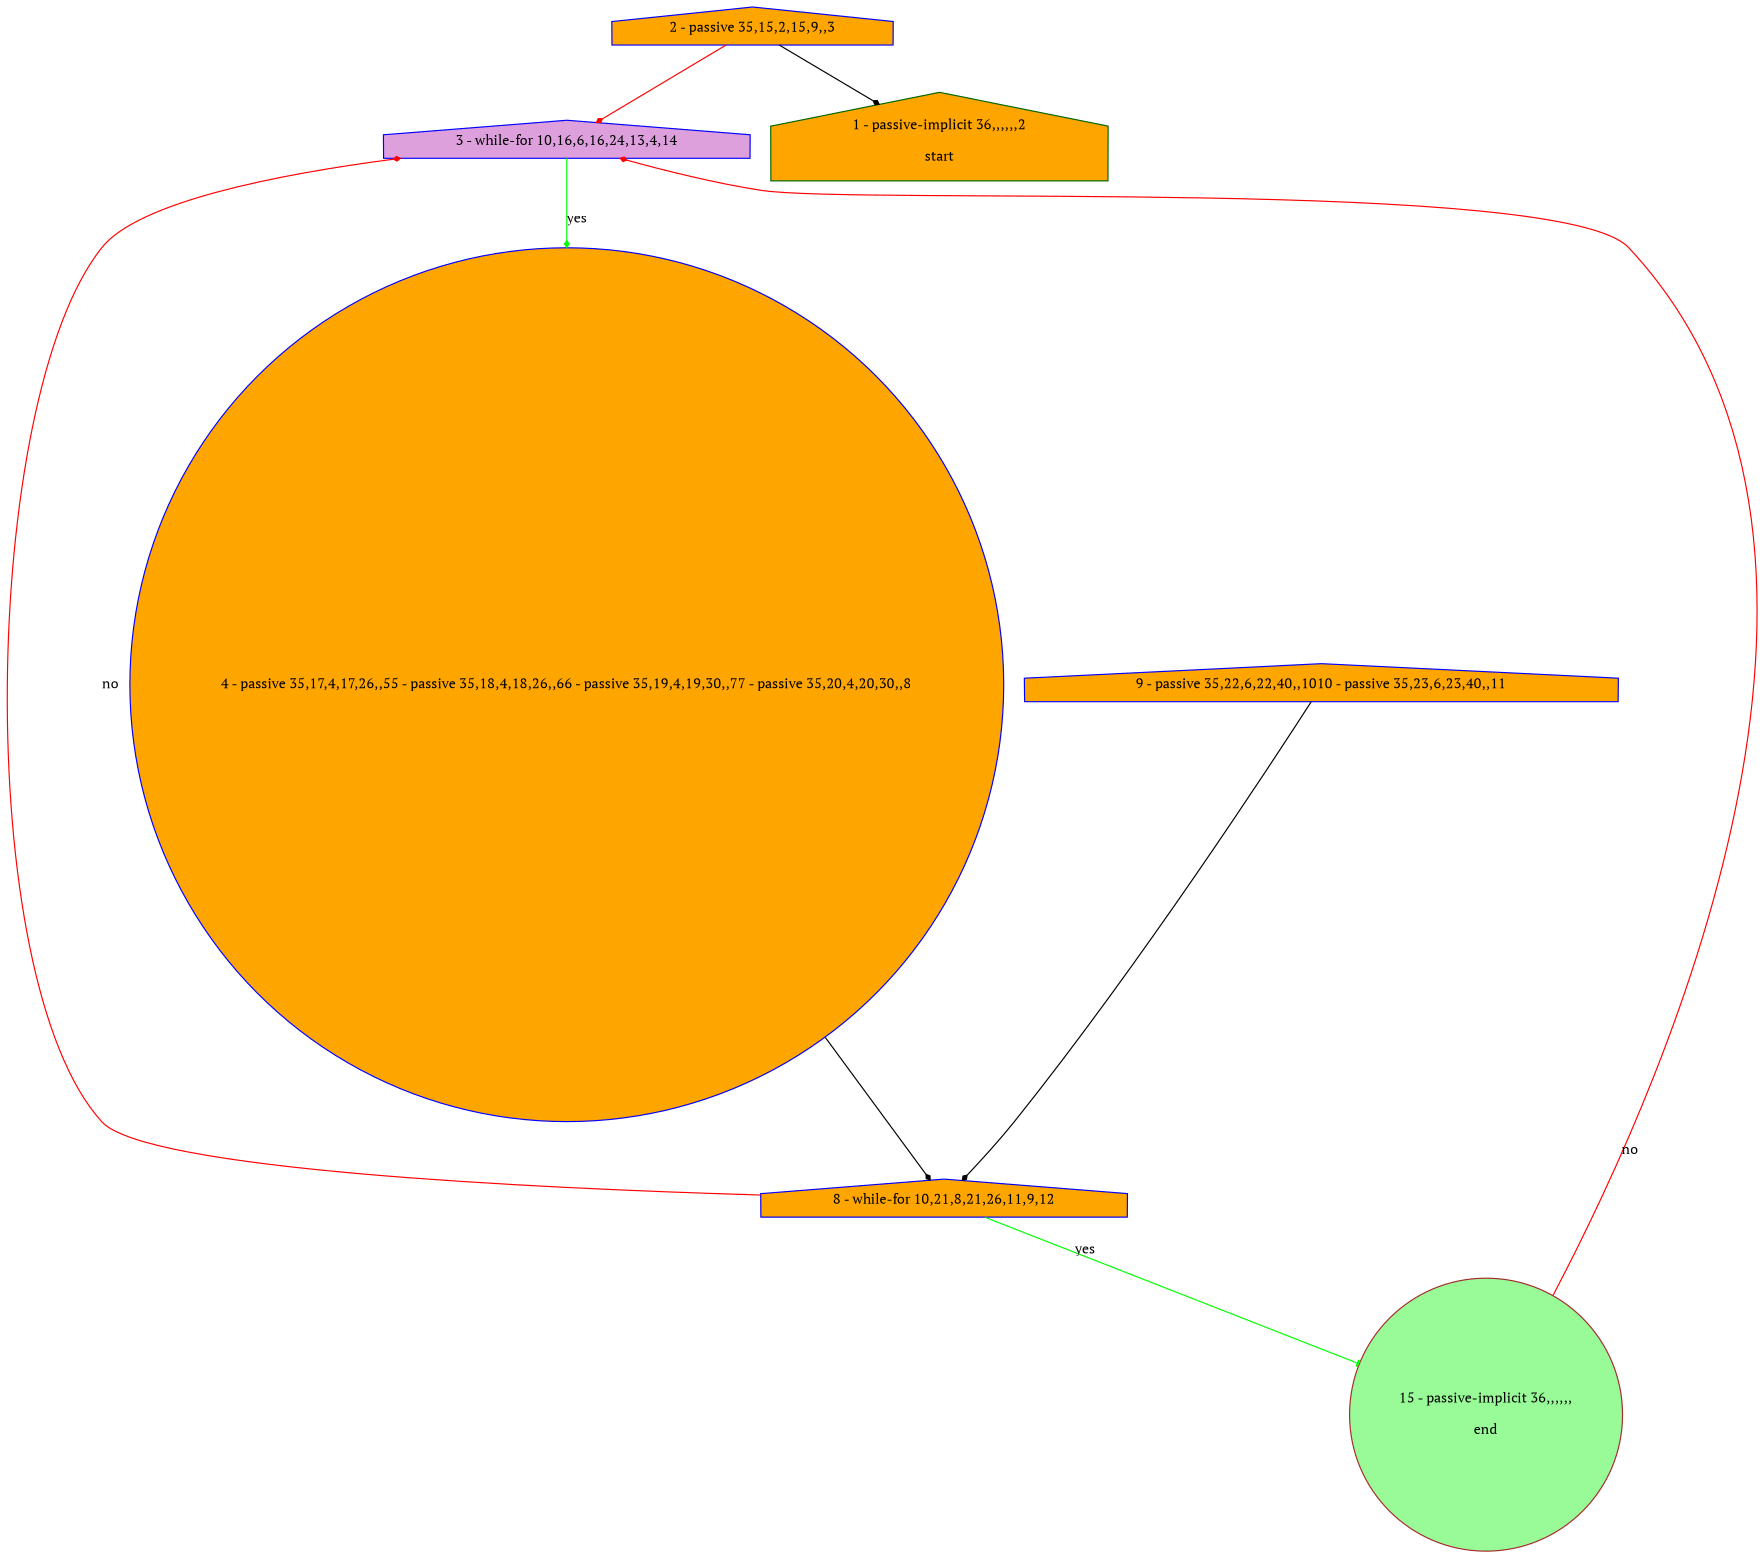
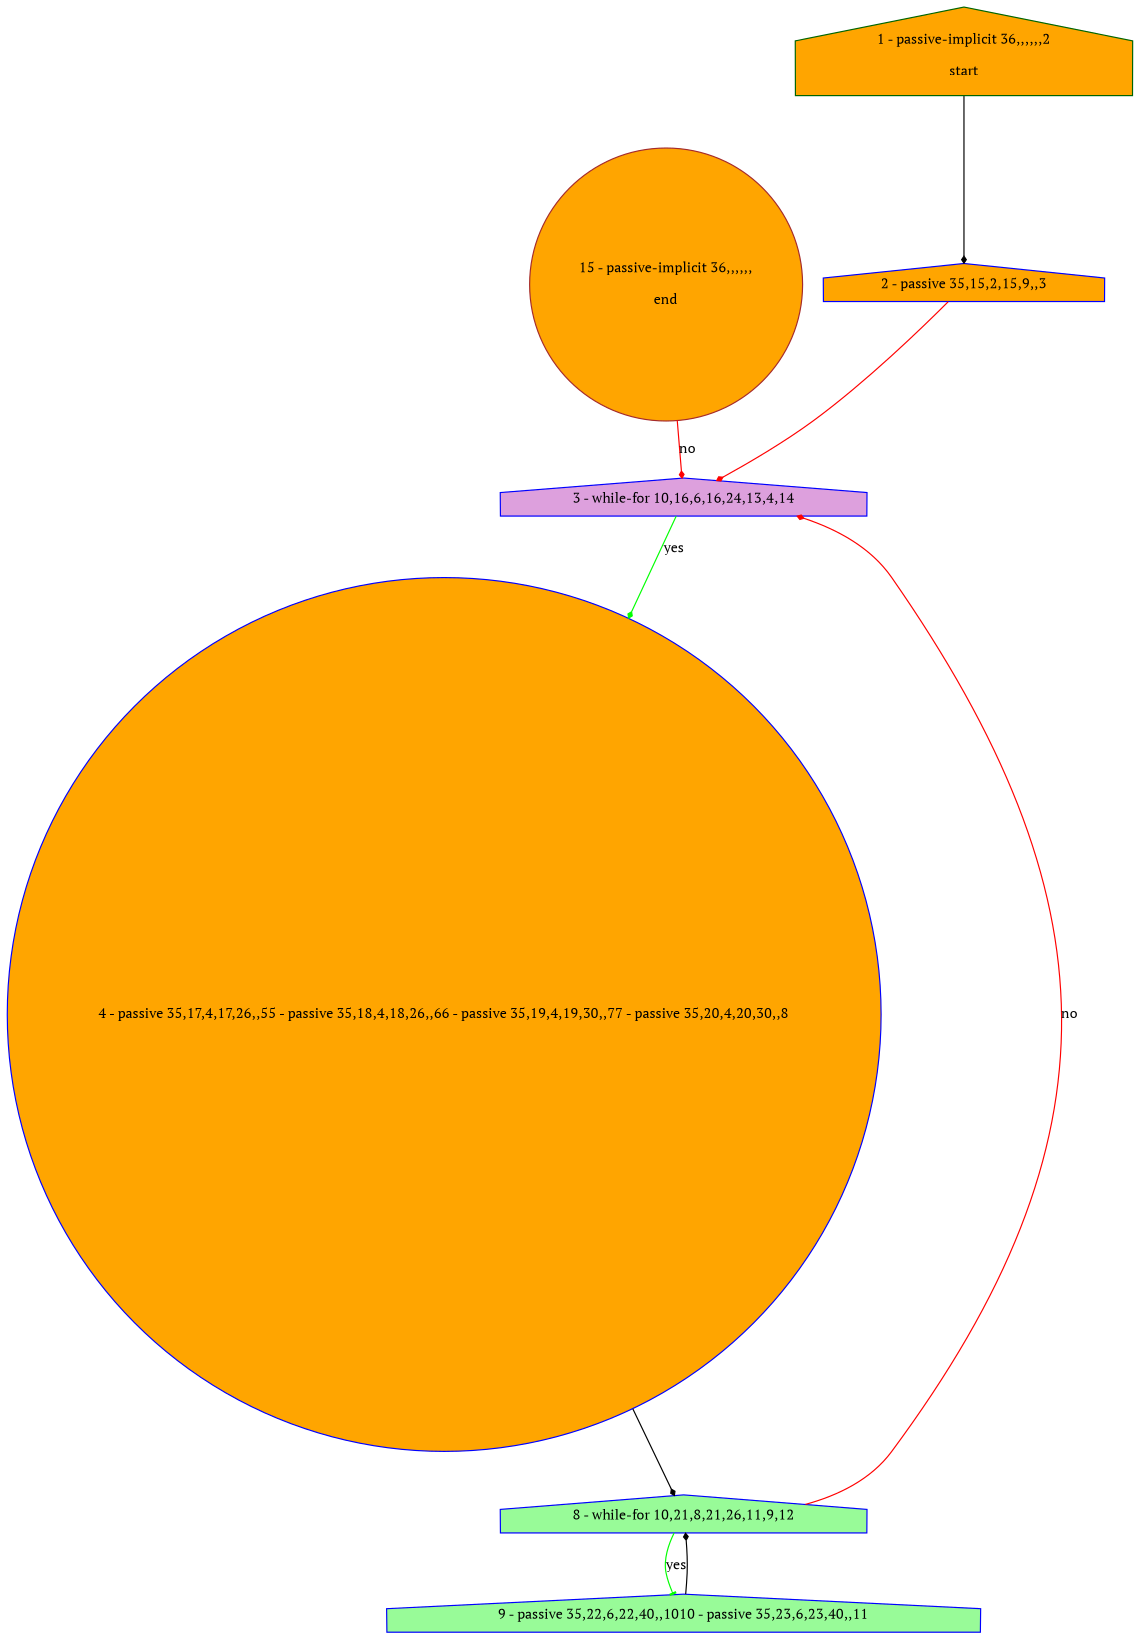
edge "2 - passive 35,15,2,15,9,,3" -> "1 - passive-implicit 36,,,,,,2 start": reversed
node "9 - passive 35,22,6,22,40,,1010 - passive 35,23,6,23,40,,11": fillcolor orange -> palegreen
node "8 - while-for 10,21,8,21,26,11,9,12": fillcolor orange -> palegreen
edge "8 - while-for 10,21,8,21,26,11,9,12" -> "15 - passive-implicit 36,,,,,, end": now "8 - while-for 10,21,8,21,26,11,9,12" -> "9 - passive 35,22,6,22,40,,1010 - passive 35,23,6,23,40,,11"
node "15 - passive-implicit 36,,,,,, end": fillcolor palegreen -> orange
